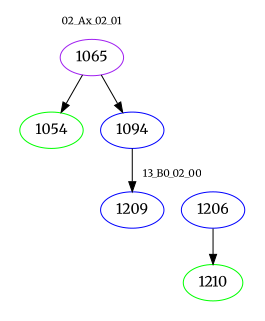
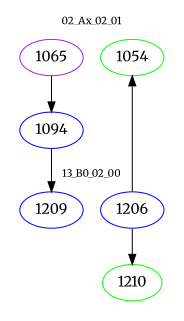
edge "1065" -> "1054": now "1206" -> "1054"
